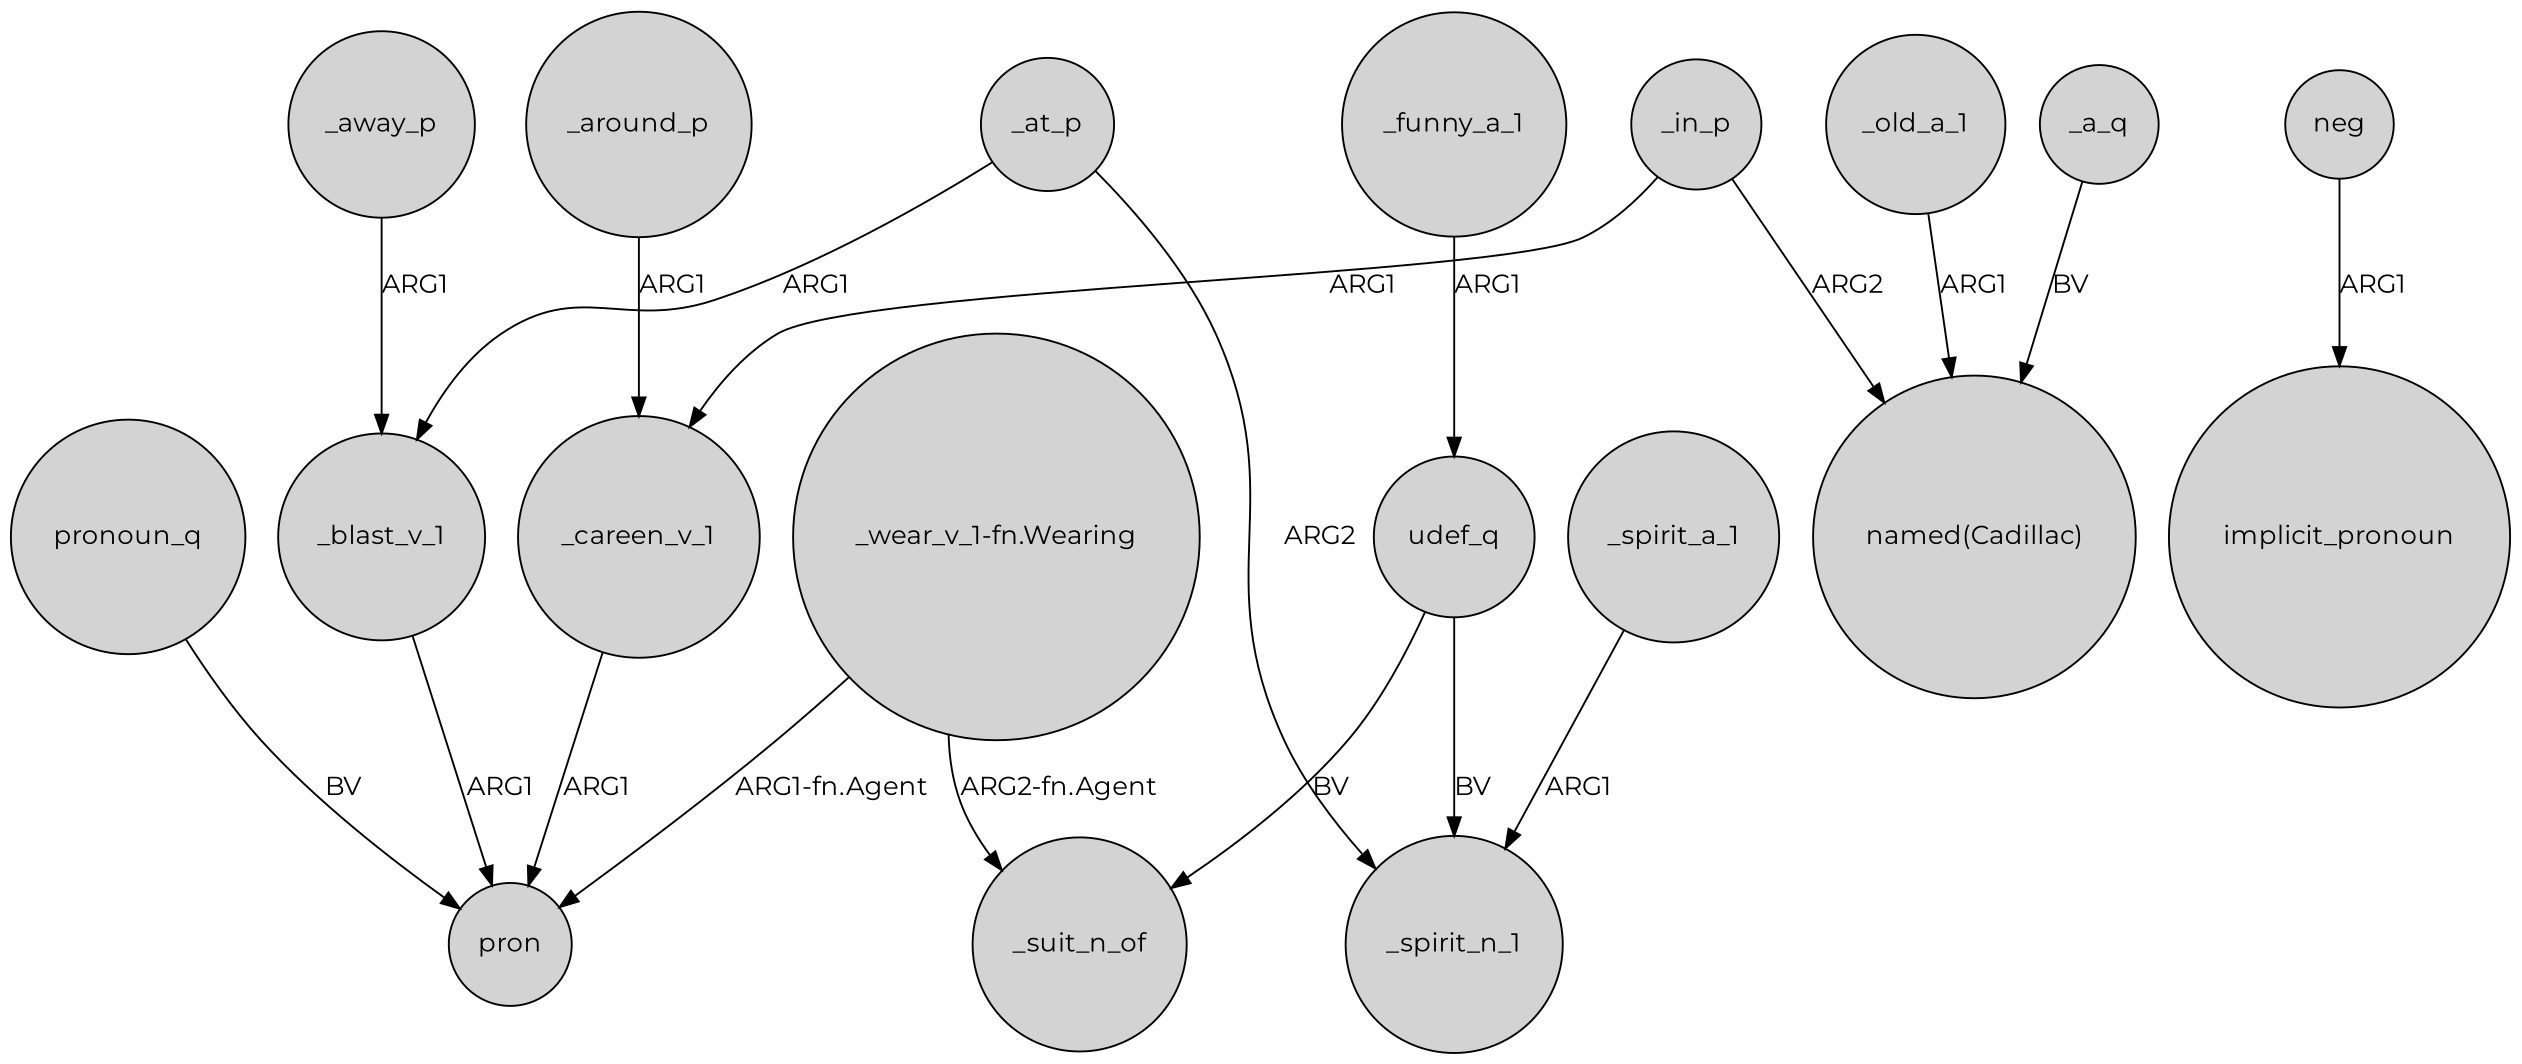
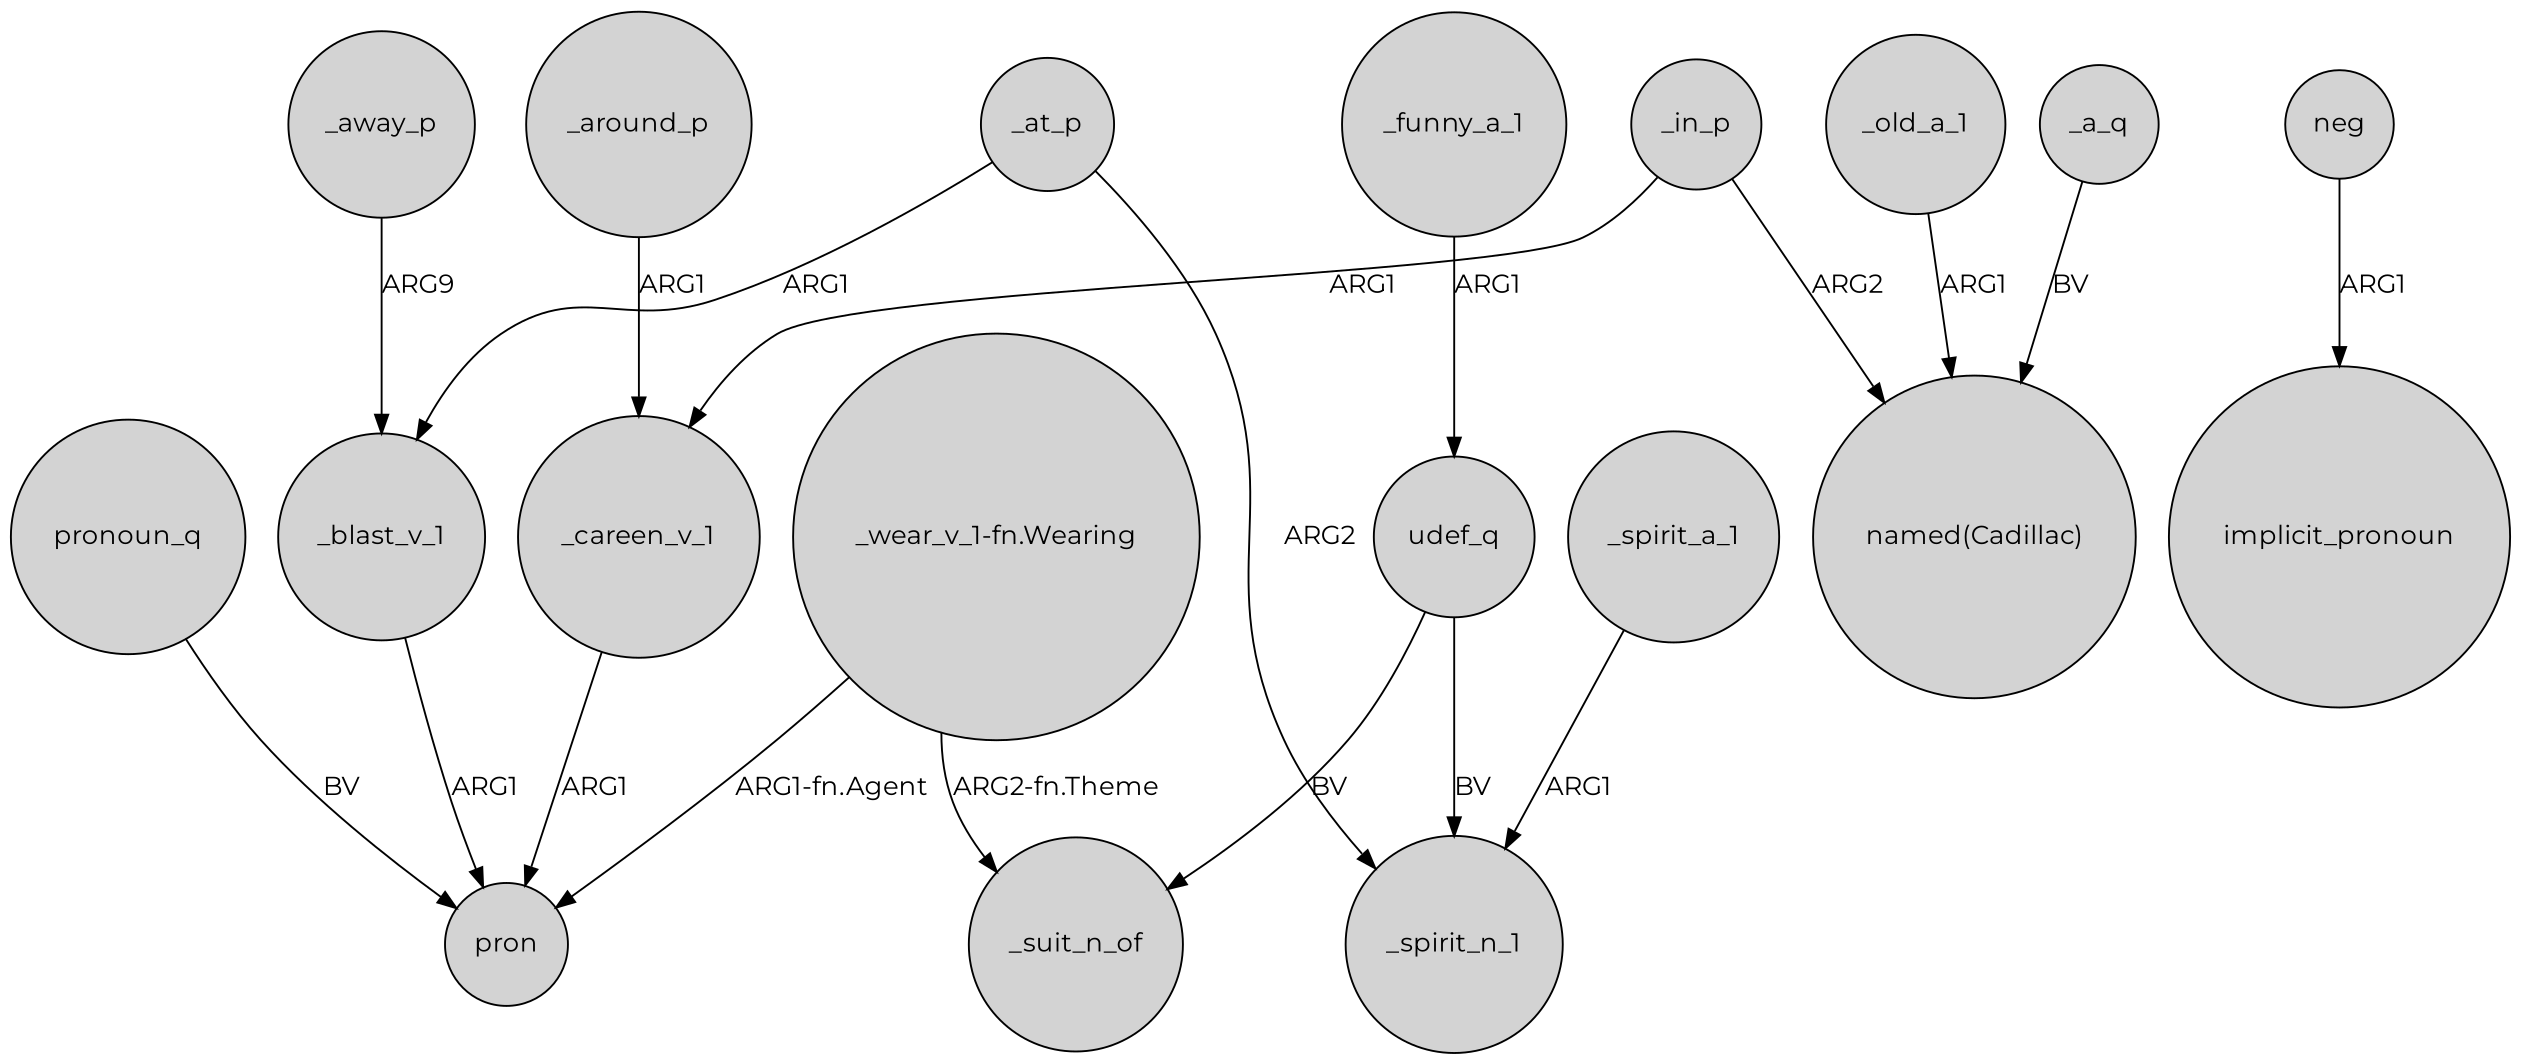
edge "_away_p" -> "_blast_v_1": label "ARG1" -> "ARG9"
edge "_wear_v_1-fn.Wearing" -> "_suit_n_of": label "ARG2-fn.Agent" -> "ARG2-fn.Theme"
